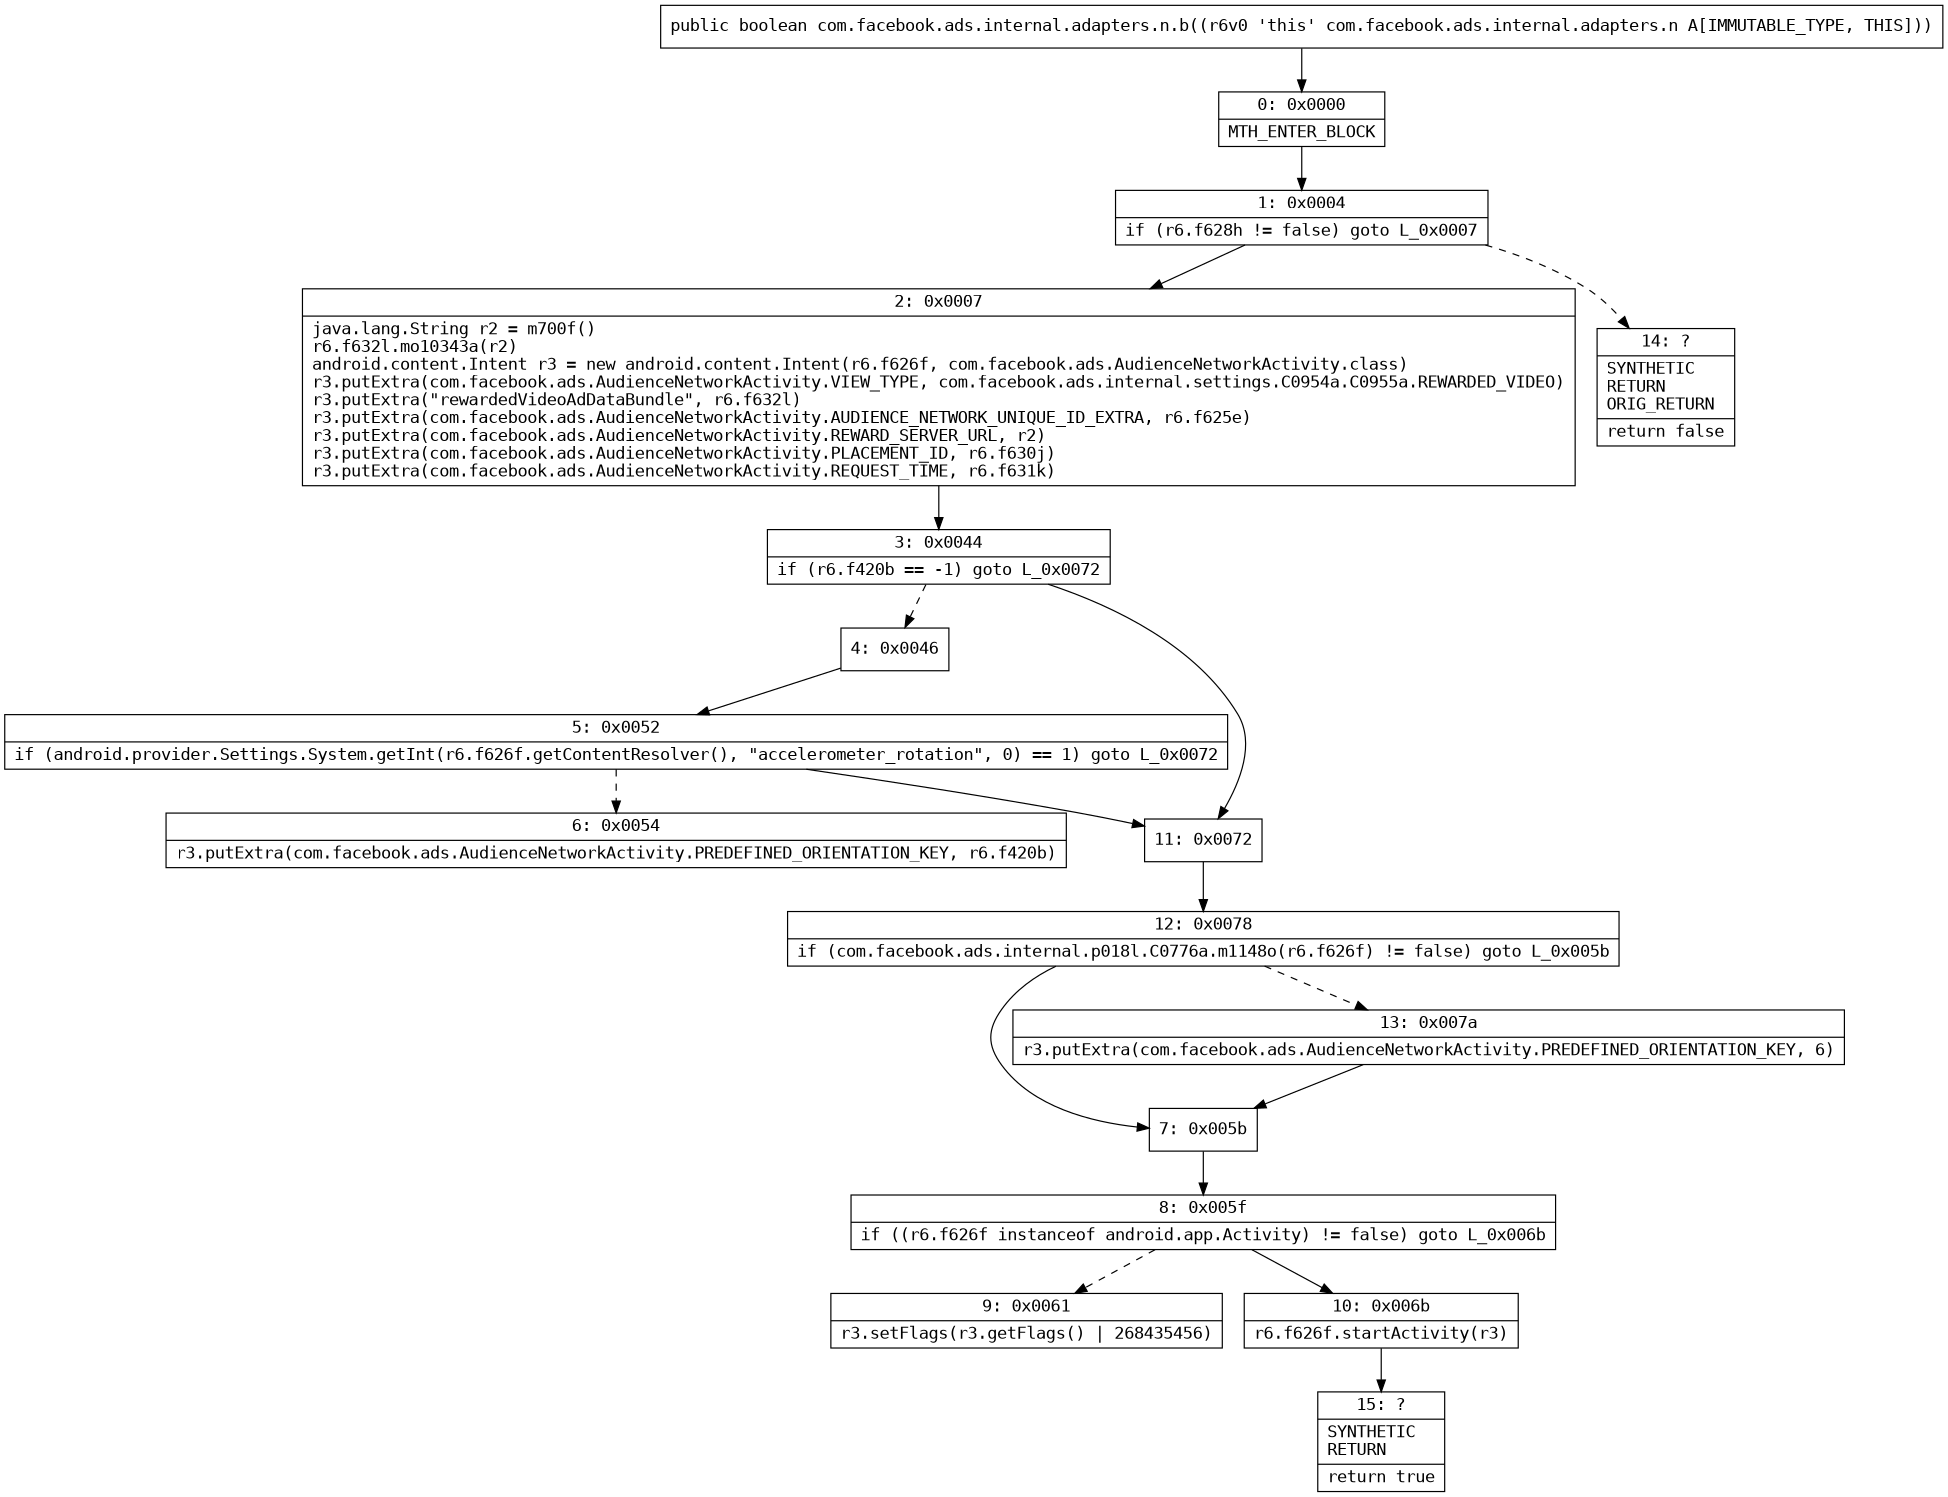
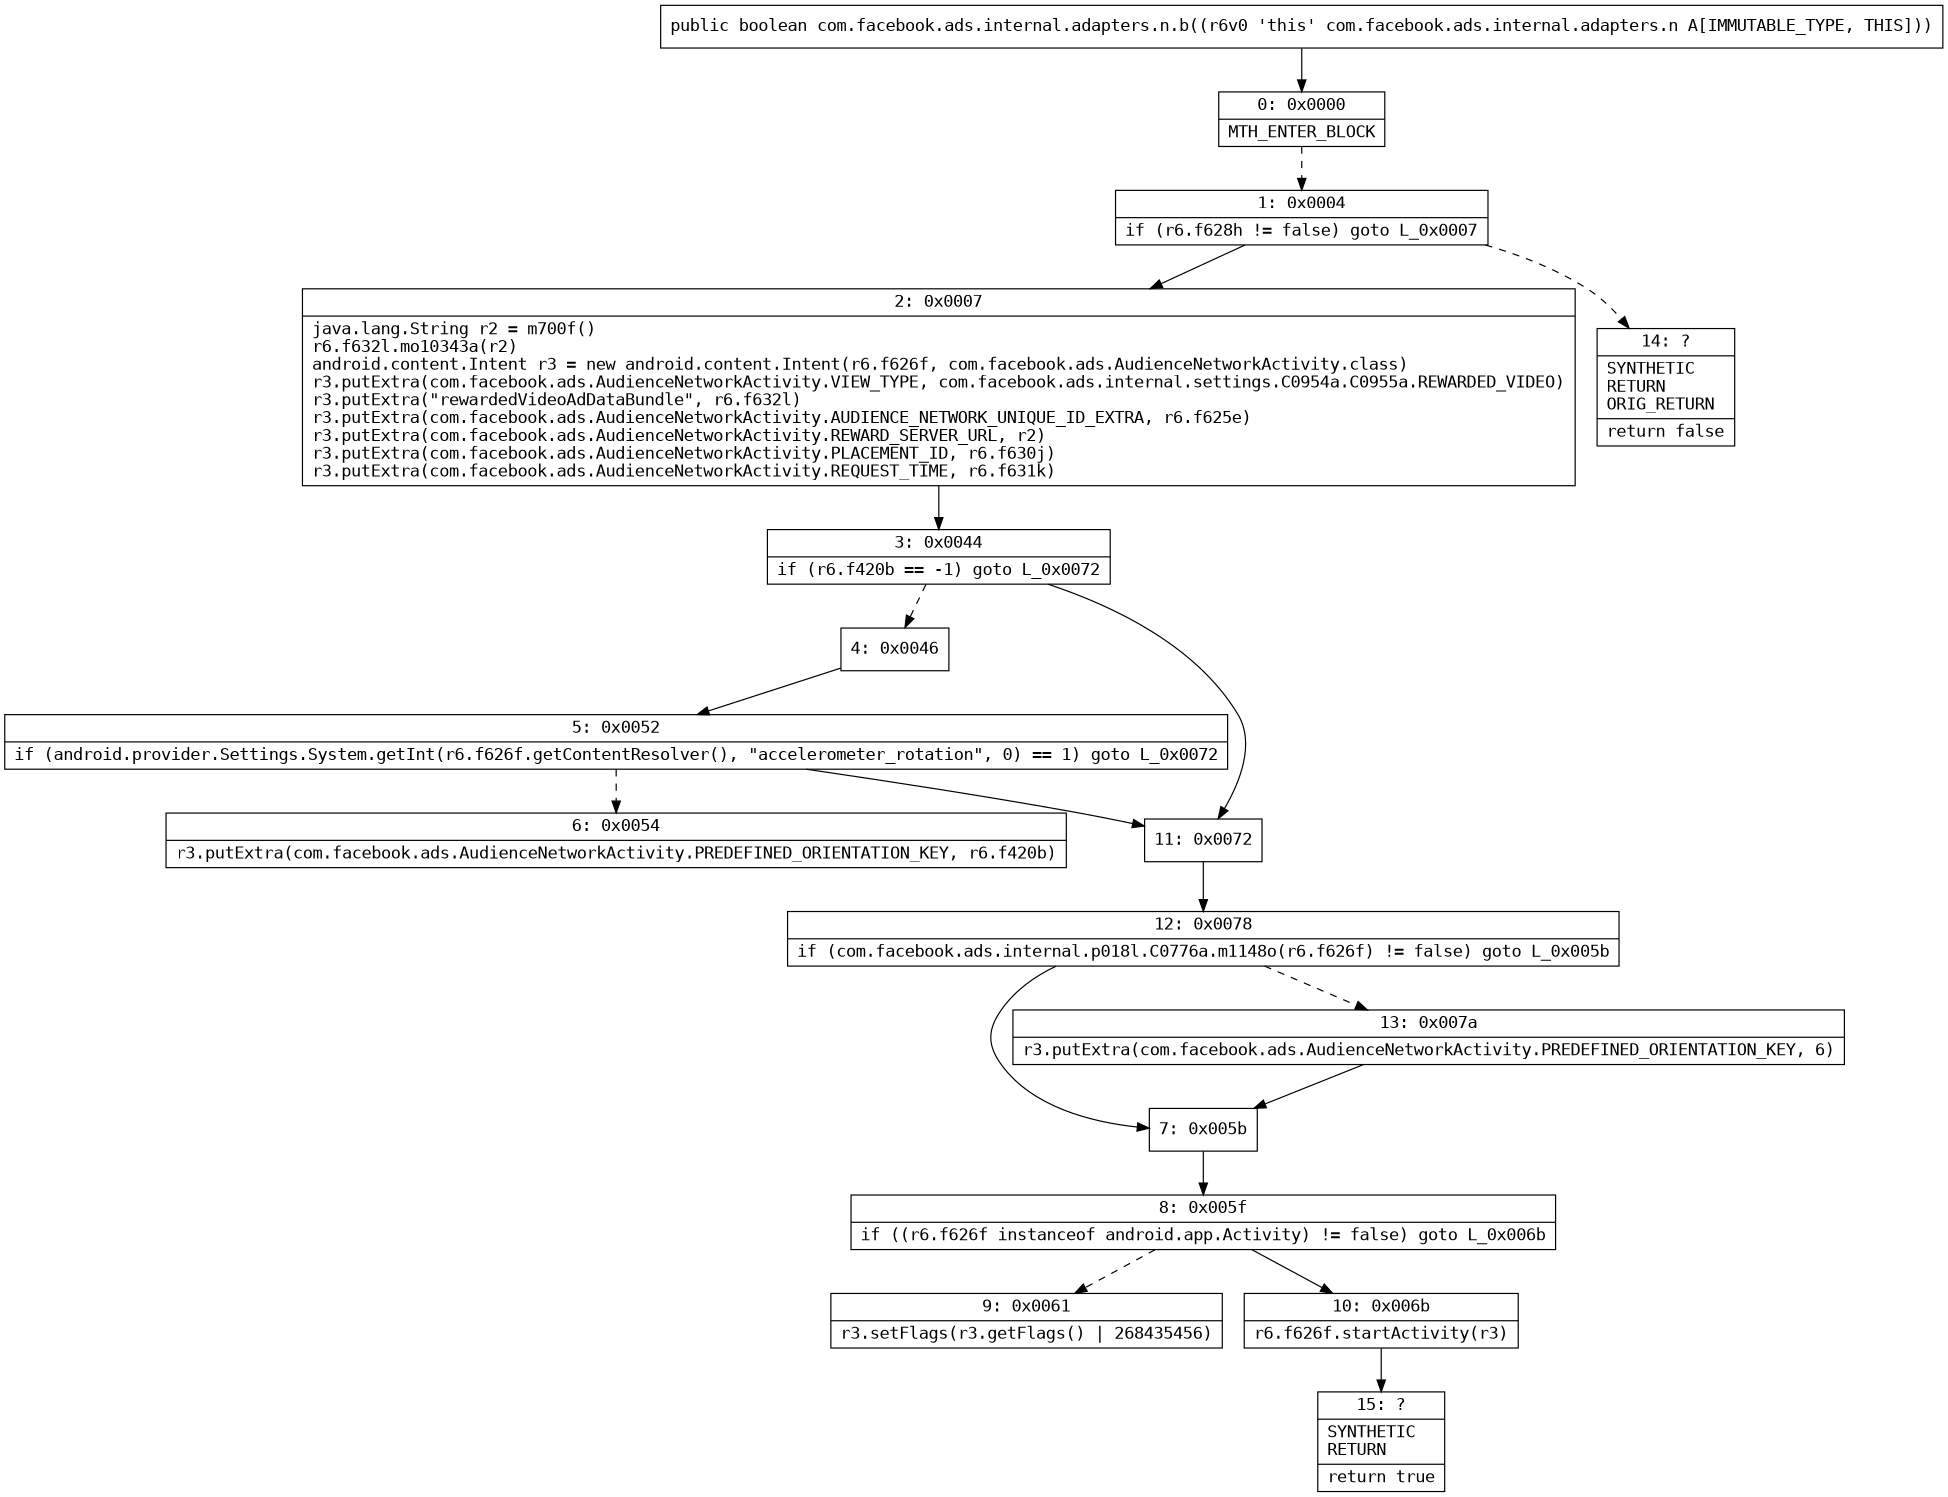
edge "0: 0x0000" -> "1: 0x0004": style solid -> dashed
